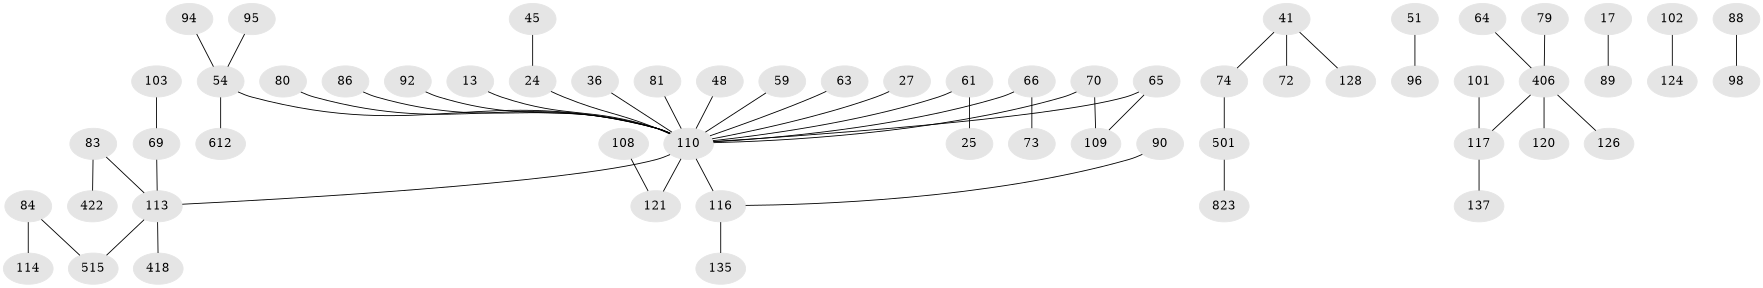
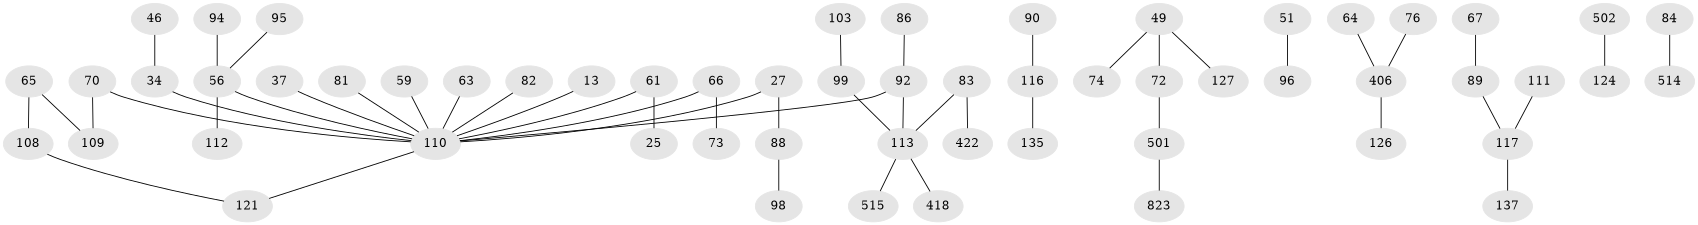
node "45": label "45" -> "46"
node "41": label "41" -> "49"
node "79": label "79" -> "76"
node "17": label "17" -> "67"
node "102": label "102" -> "502"
node "54": label "54" -> "56"
node "80": label "80" -> "82"
node "24": label "24" -> "34"
node "36": label "36" -> "37"
node "48": removed
node "128": label "128" -> "127"
node "101": label "101" -> "111"
edge "86" -- "110": now "86" -- "92"
edge "74" -- "501": now "72" -- "501"
edge "406" -- "117": now "89" -- "117"
edge "27" -- "88": added
edge "65" -- "110": now "65" -- "108"
node "69": label "69" -> "99"
node "612": label "612" -> "112"
node "120": removed
edge "110" -- "116": removed
edge "110" -- "113": now "92" -- "113"
edge "84" -- "515": removed
node "114": label "114" -> "514"
